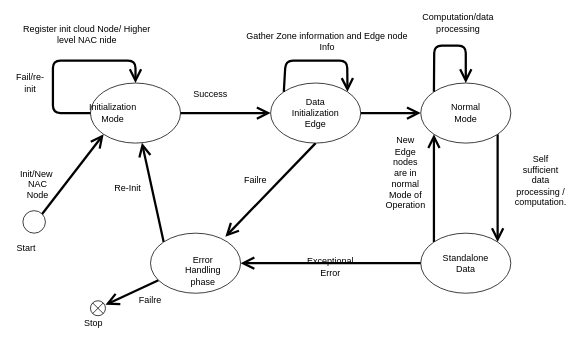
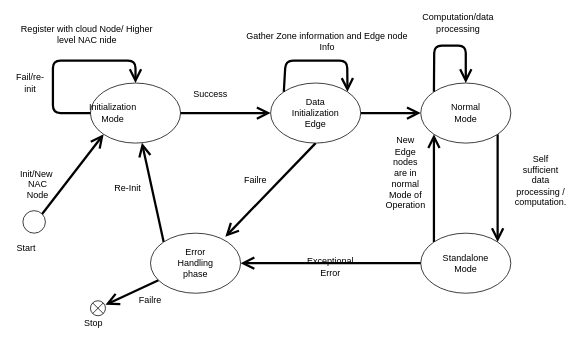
node "Register init cloud Node/ Higher level NAC nide": label "Register init cloud Node/ Higher level NAC nide" -> "Register with cloud Node/ Higher level NAC nide"
node "Standalone Data": label "Standalone Data" -> "Standalone Mode"
node "Error Handling phase": moved (203, 270) -> (195, 263)
